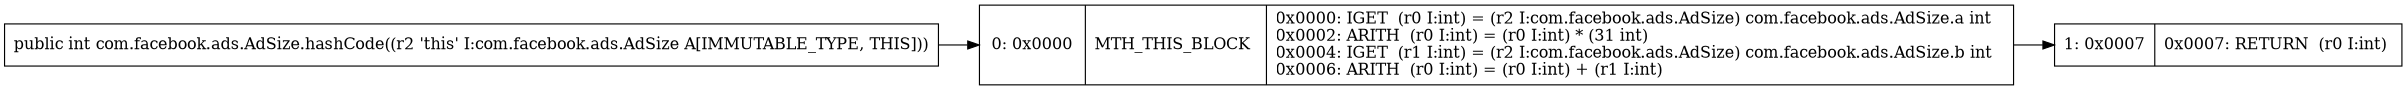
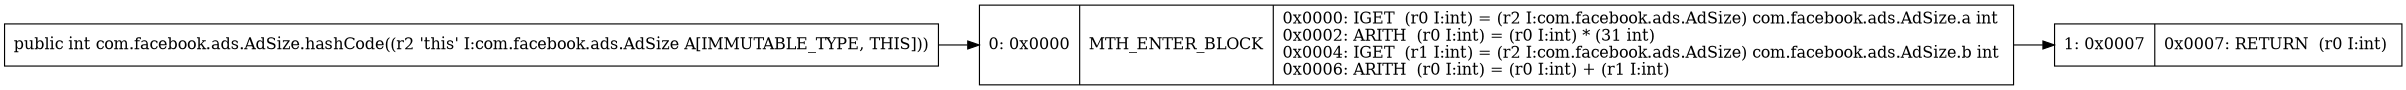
node "0: 0x0000": text "MTH_THIS_BLOCK" -> "MTH_ENTER_BLOCK"
